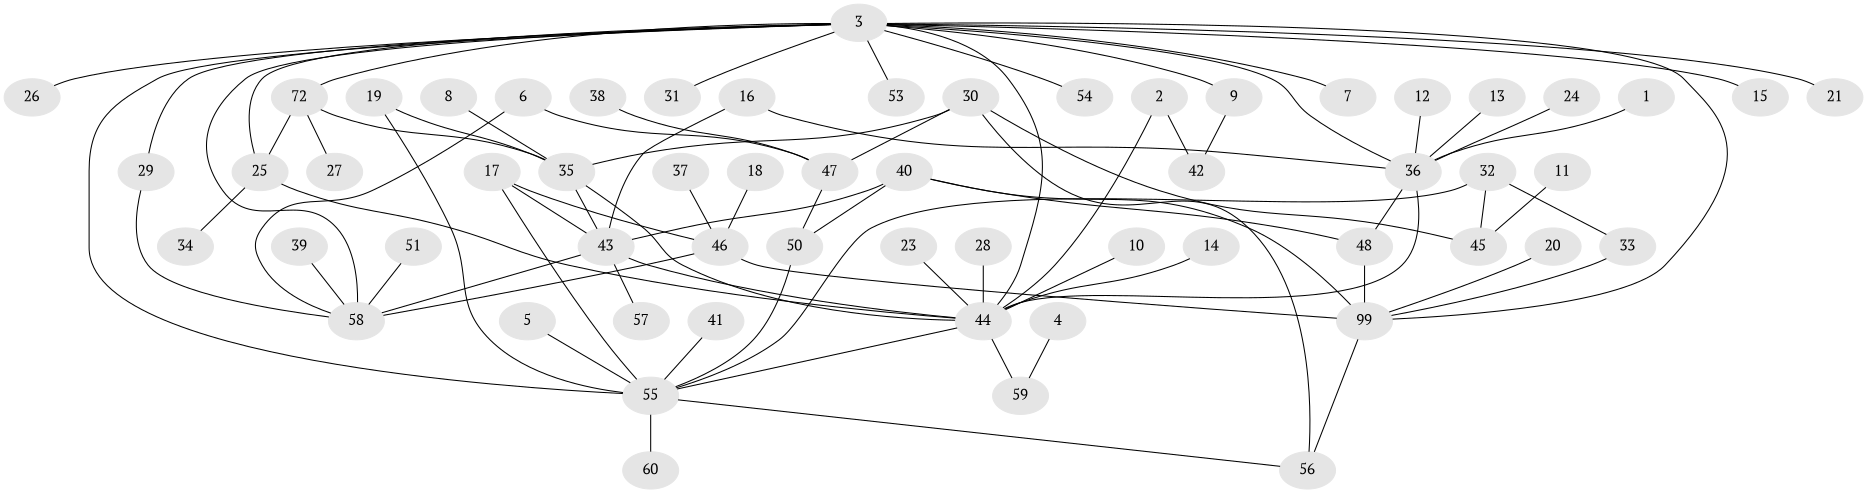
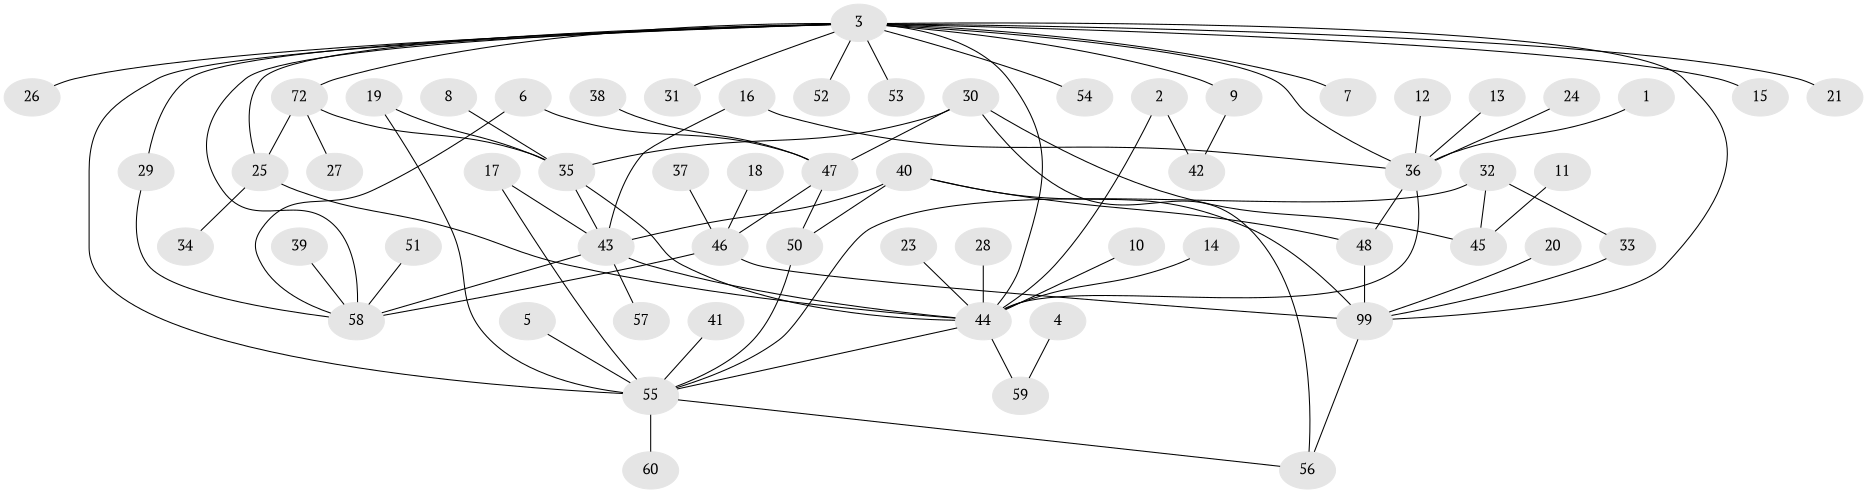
node "52": added
edge "17" -- "46": now "47" -- "46"
